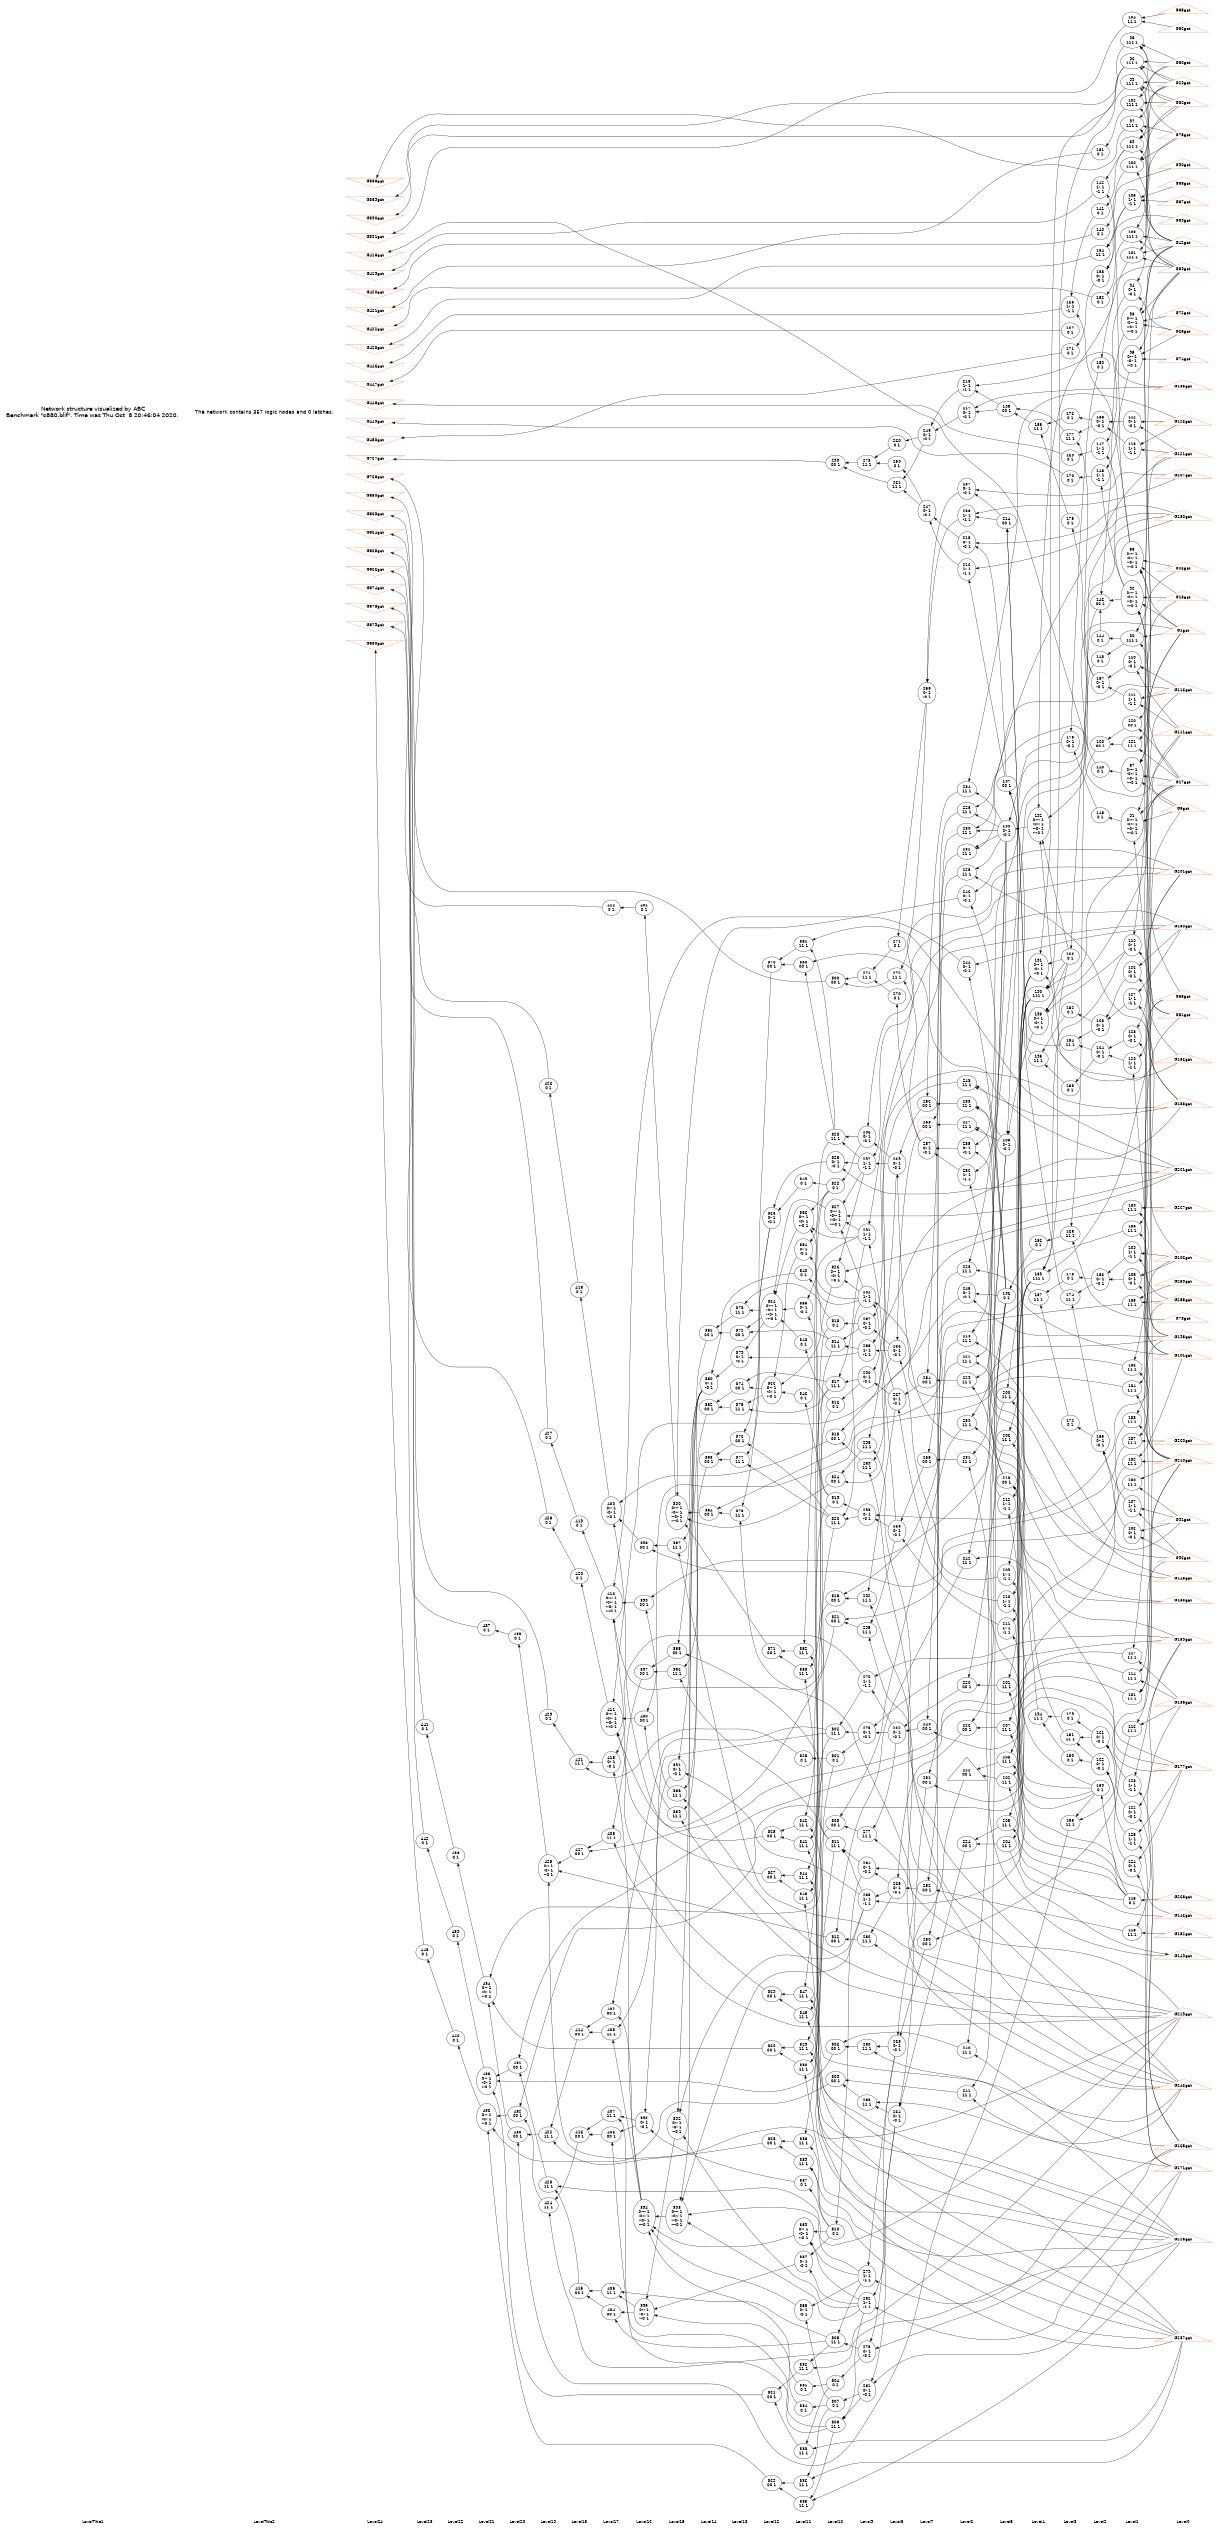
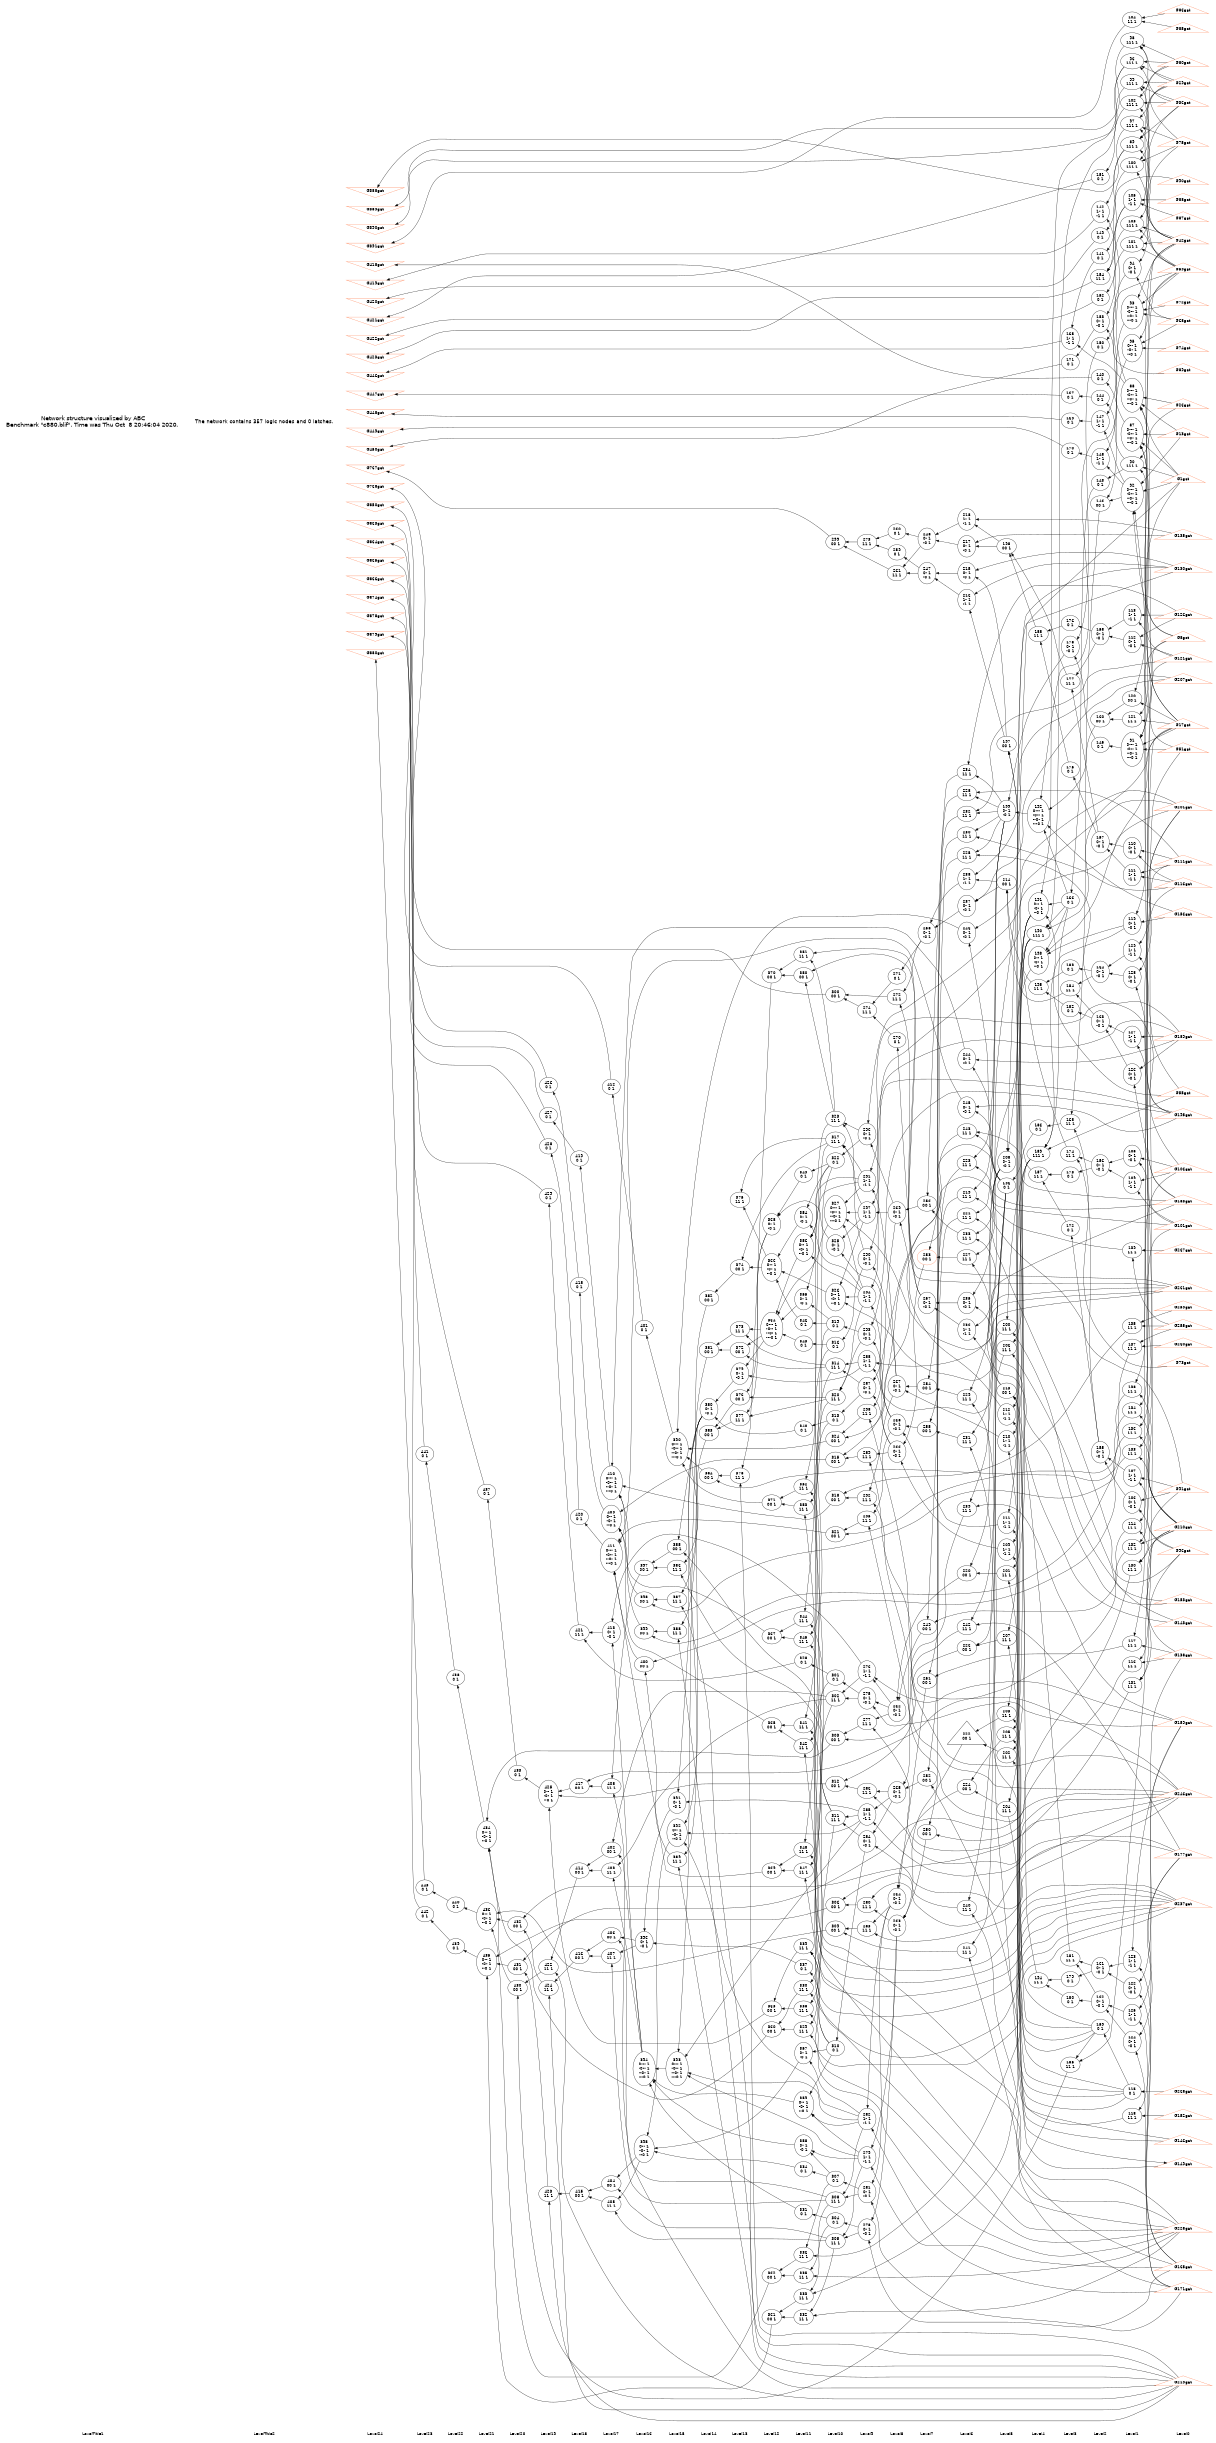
edge "144 0 1" -> "146 00 1": now "144 0 1" -> "167 0 1"
edge "375 11 1" -> "382 00 1": removed
